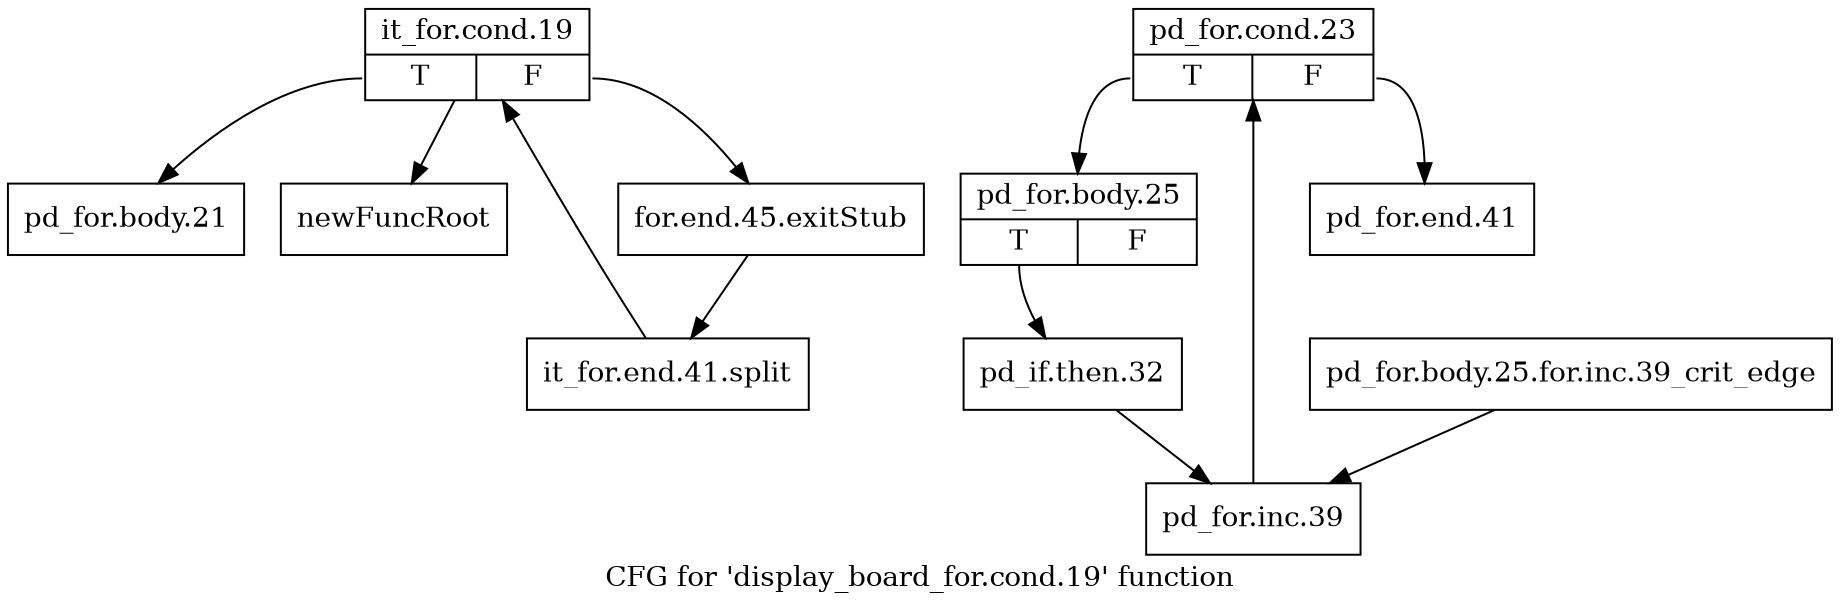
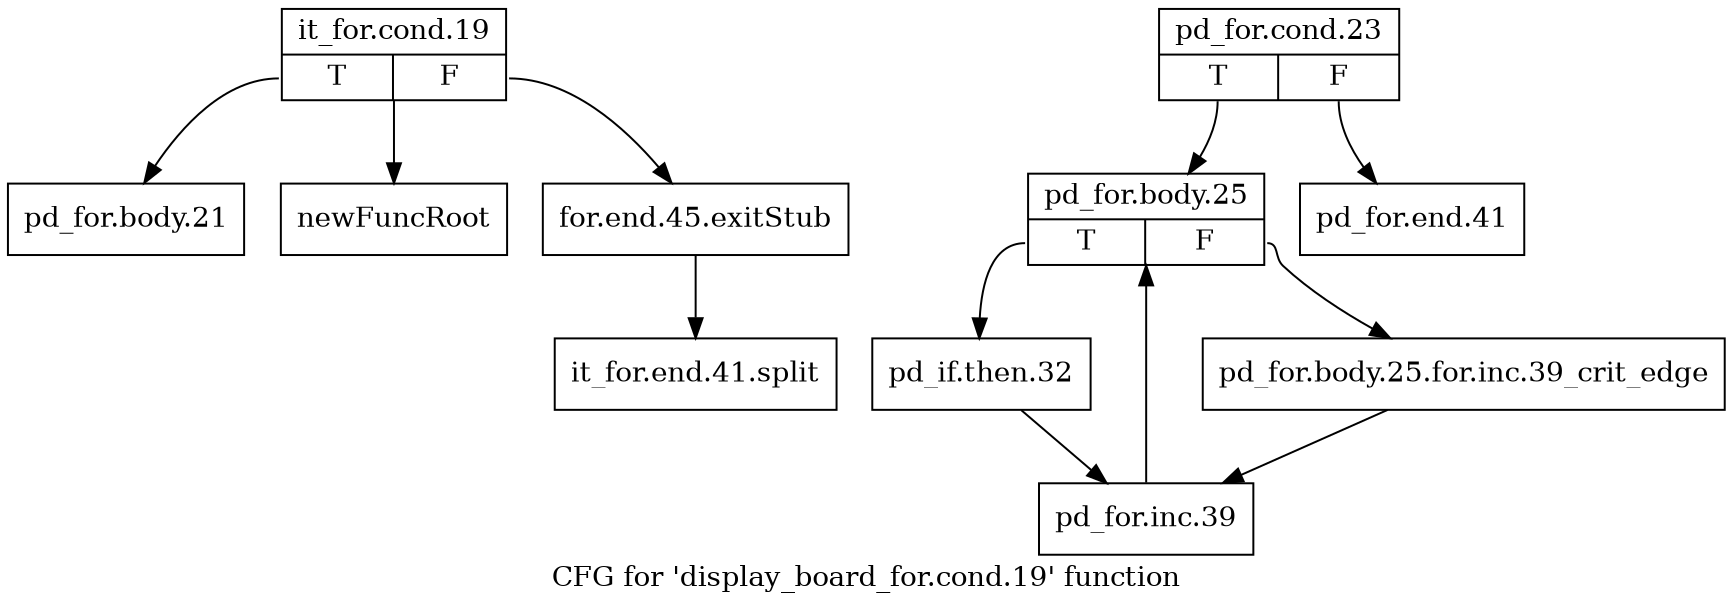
edge "it_for.end.41.split" -> "it_for.cond.19": removed
edge "pd_for.body.25" -> "pd_for.body.25.for.inc.39_crit_edge": added
edge "pd_for.inc.39" -> "pd_for.cond.23": now "pd_for.inc.39" -> "pd_for.body.25"
